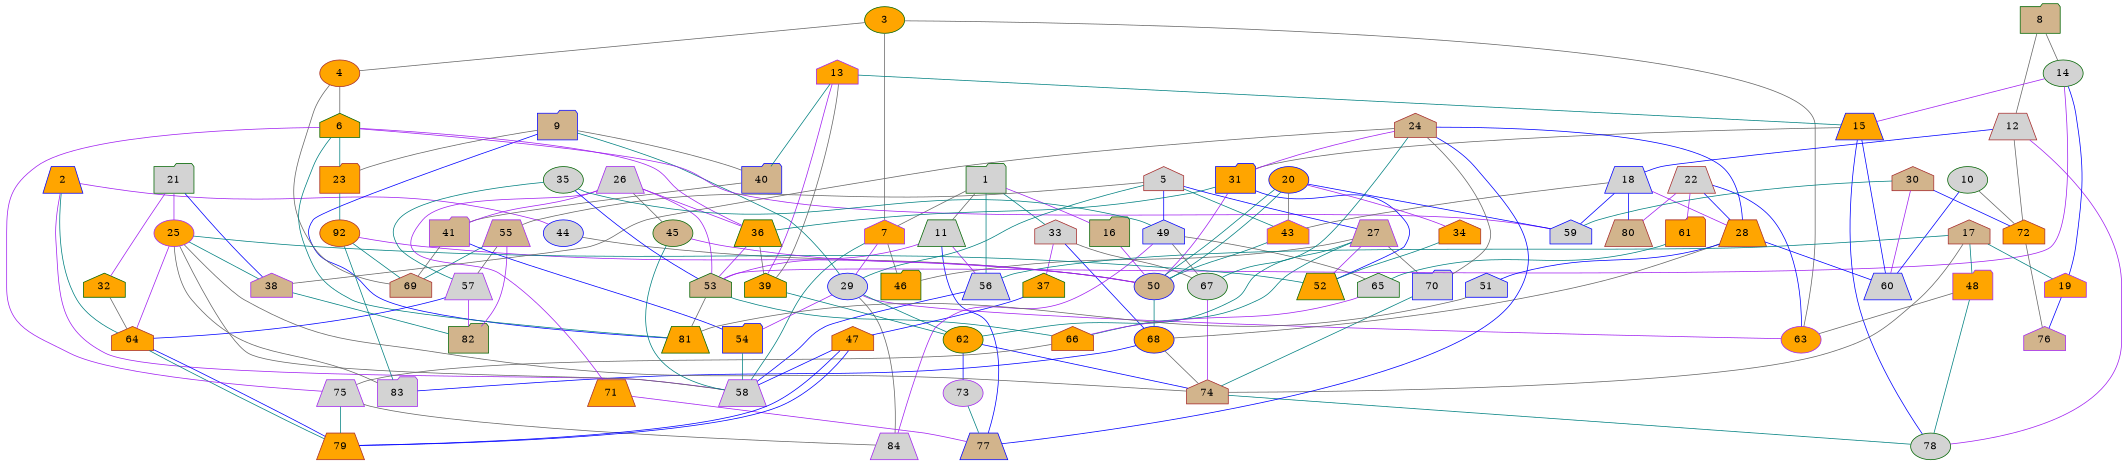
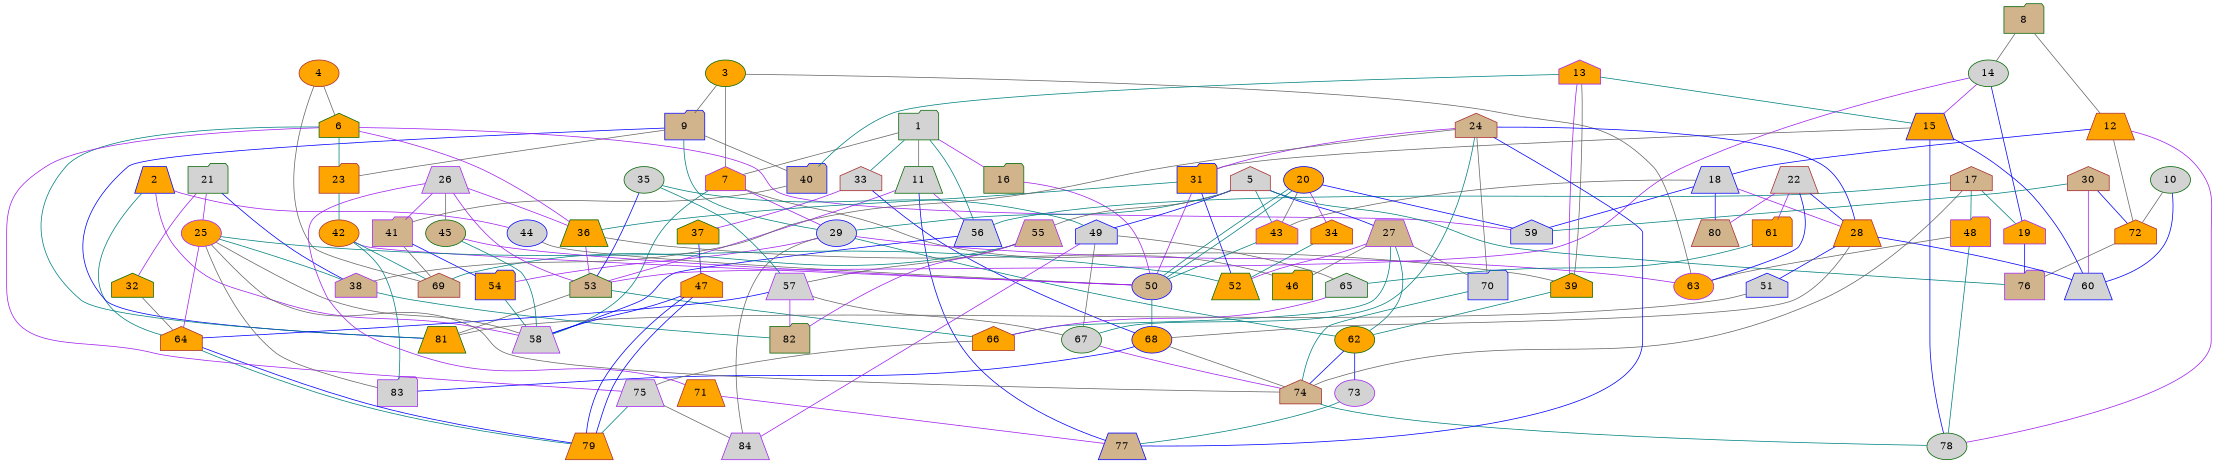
edge "3" -- "4": now "3" -- "9"
node "12": fillcolor lightgrey -> orange
node "92": label "92" -> "42"
edge "33" -- "67": now "57" -- "67"
edge "5" -- "76": added
node "76": shape house -> folder
